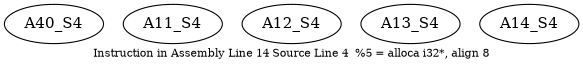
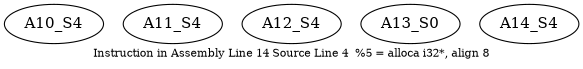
node "A40_S4": label "A40_S4" -> "A10_S4"
node "A13_S4": label "A13_S4" -> "A13_S0"
